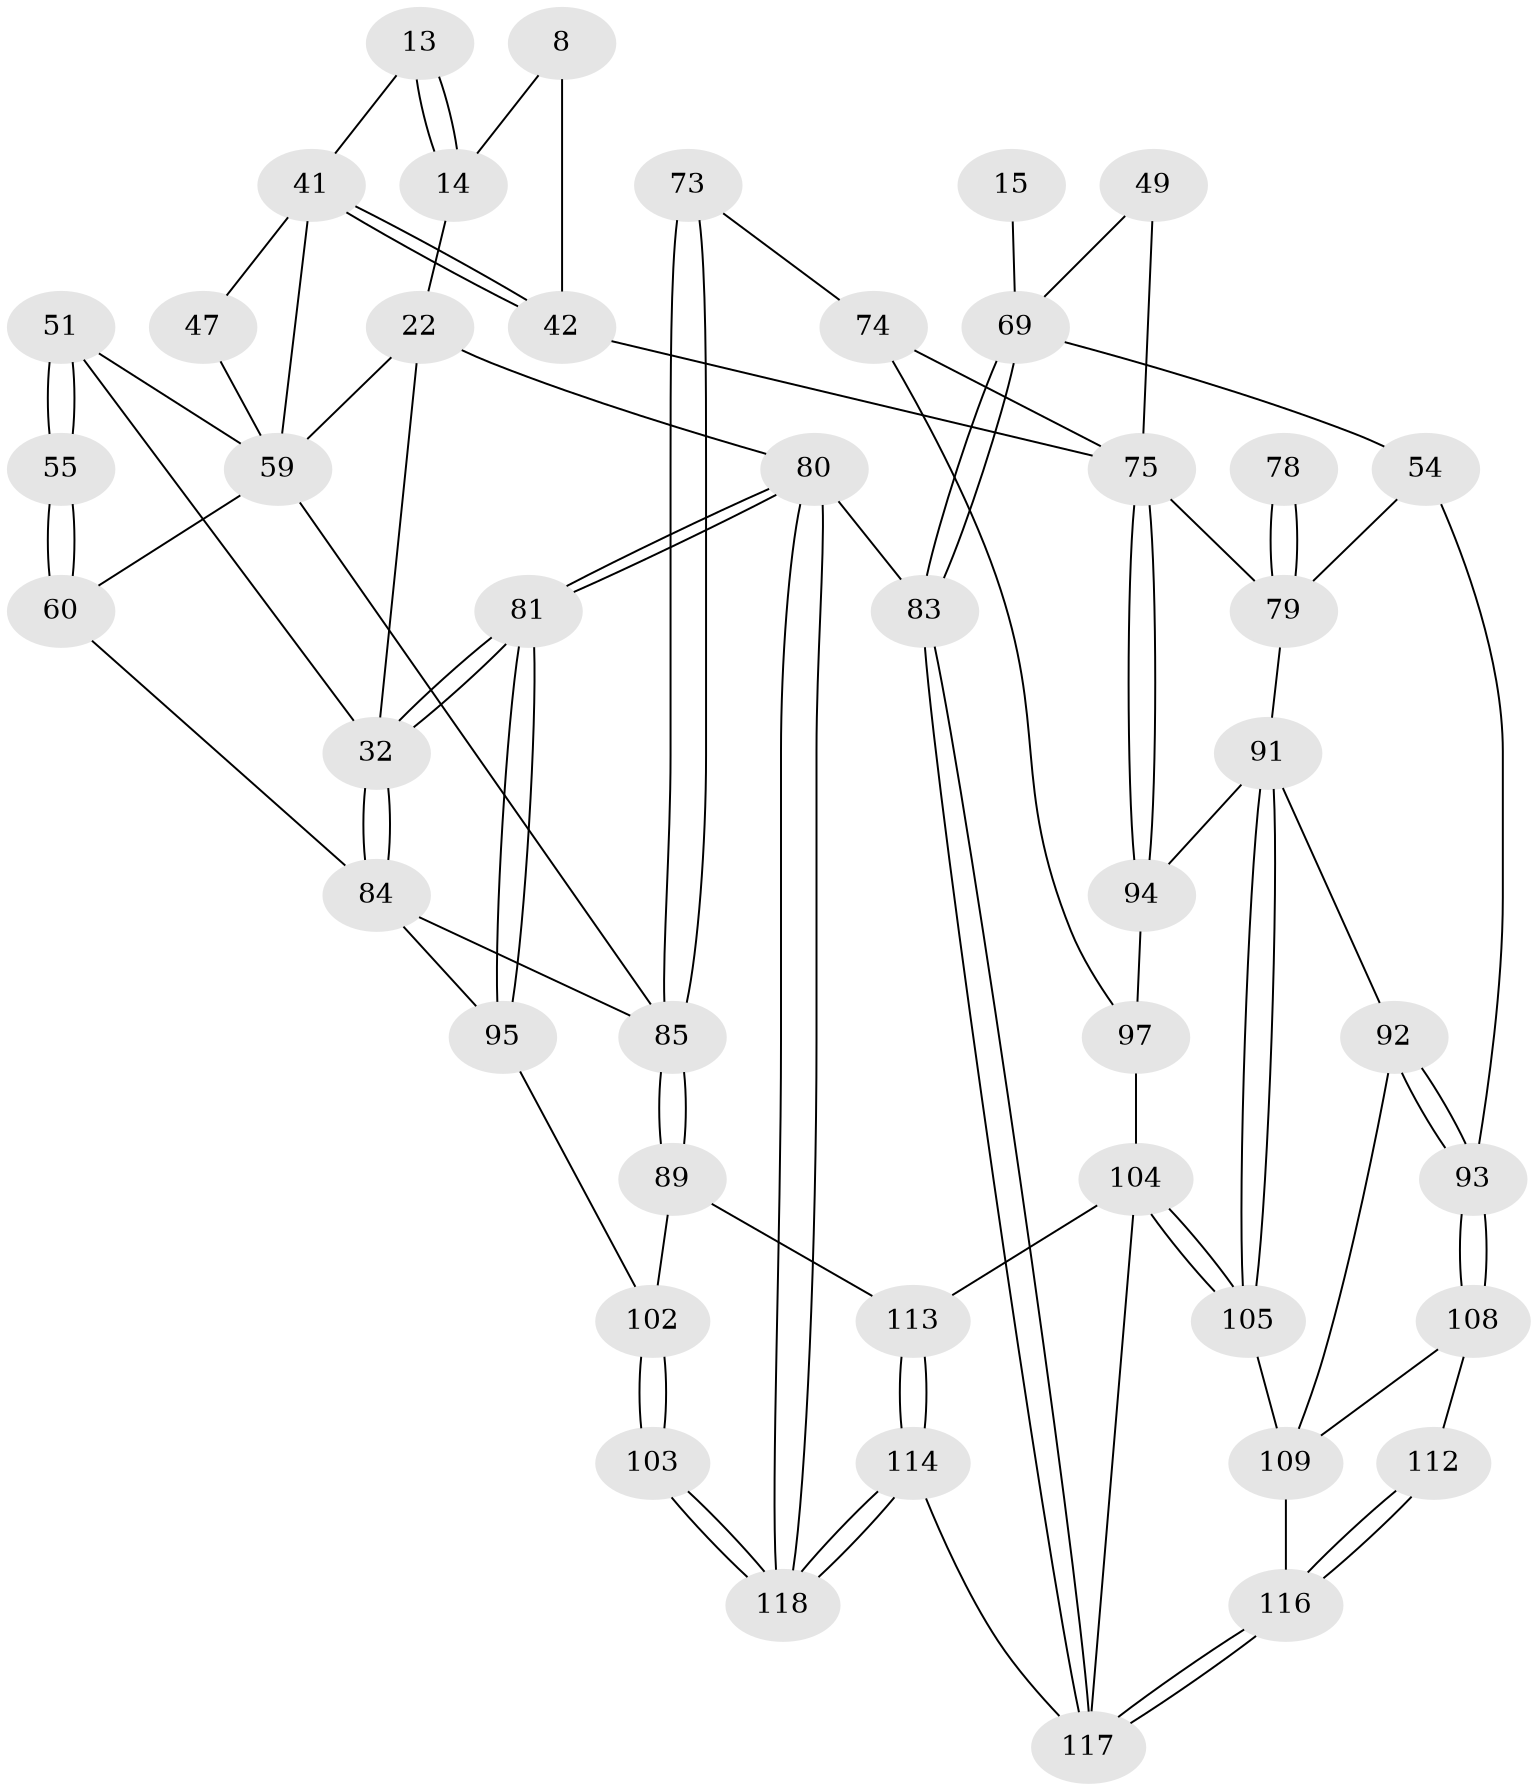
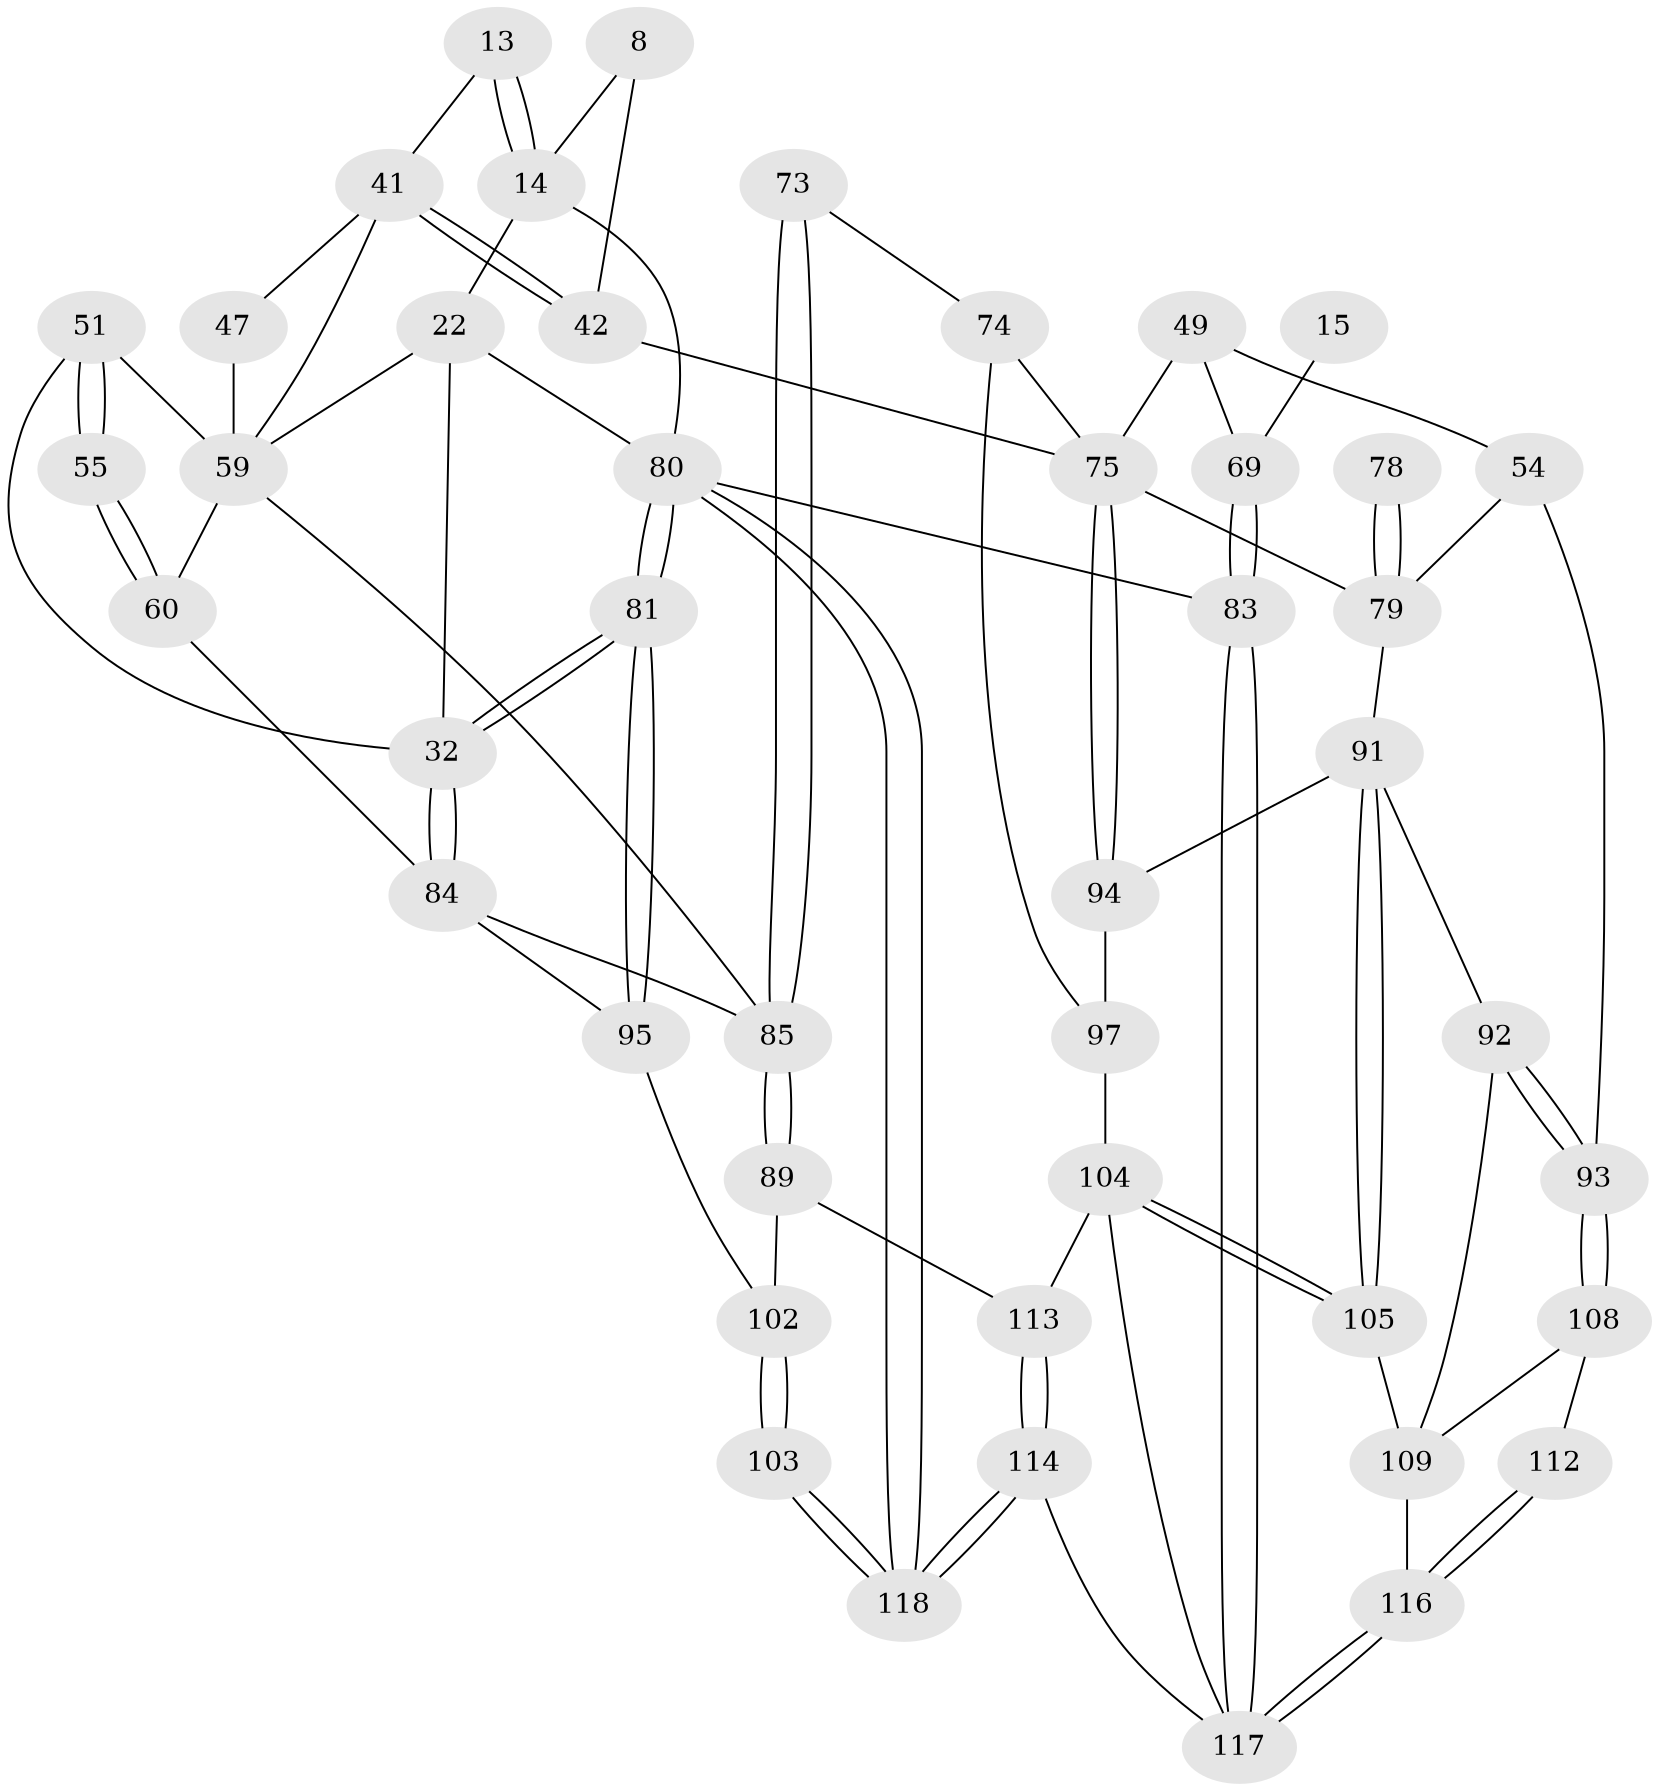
edge "14" -- "80": added
edge "69" -- "54": now "49" -- "54"
